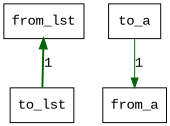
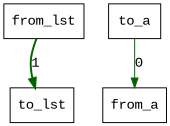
edge "to_a" -> "from_a": label "1" -> "0"
edge "to_lst" -> "from_lst": reversed
